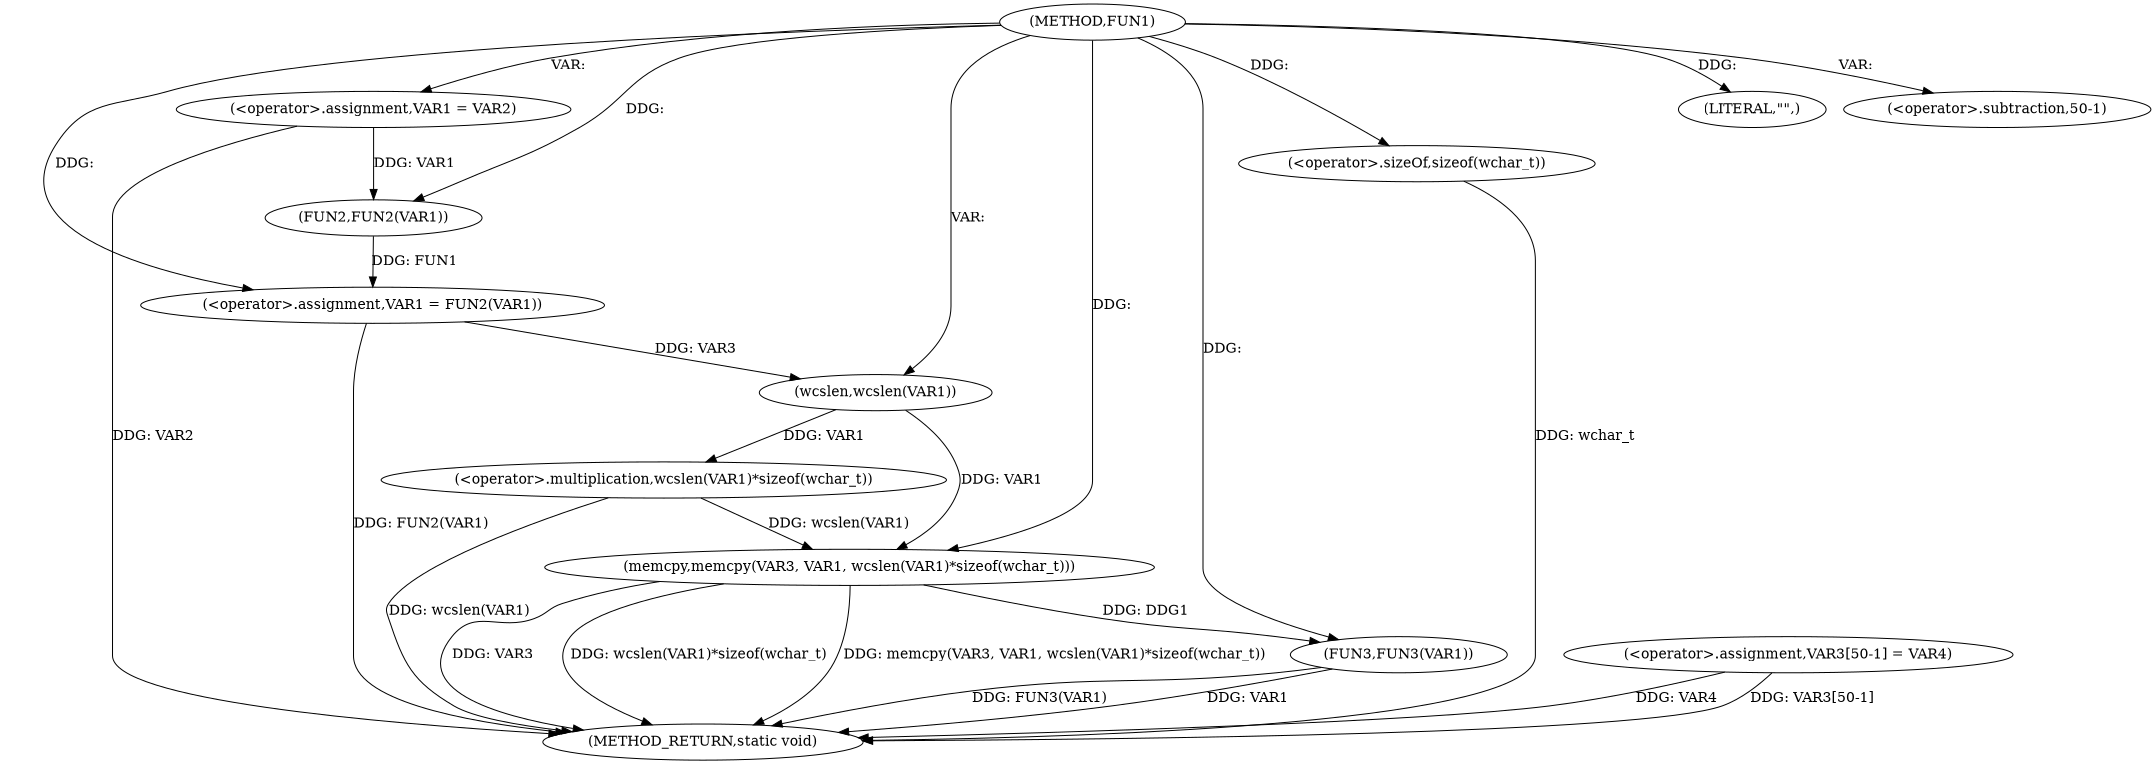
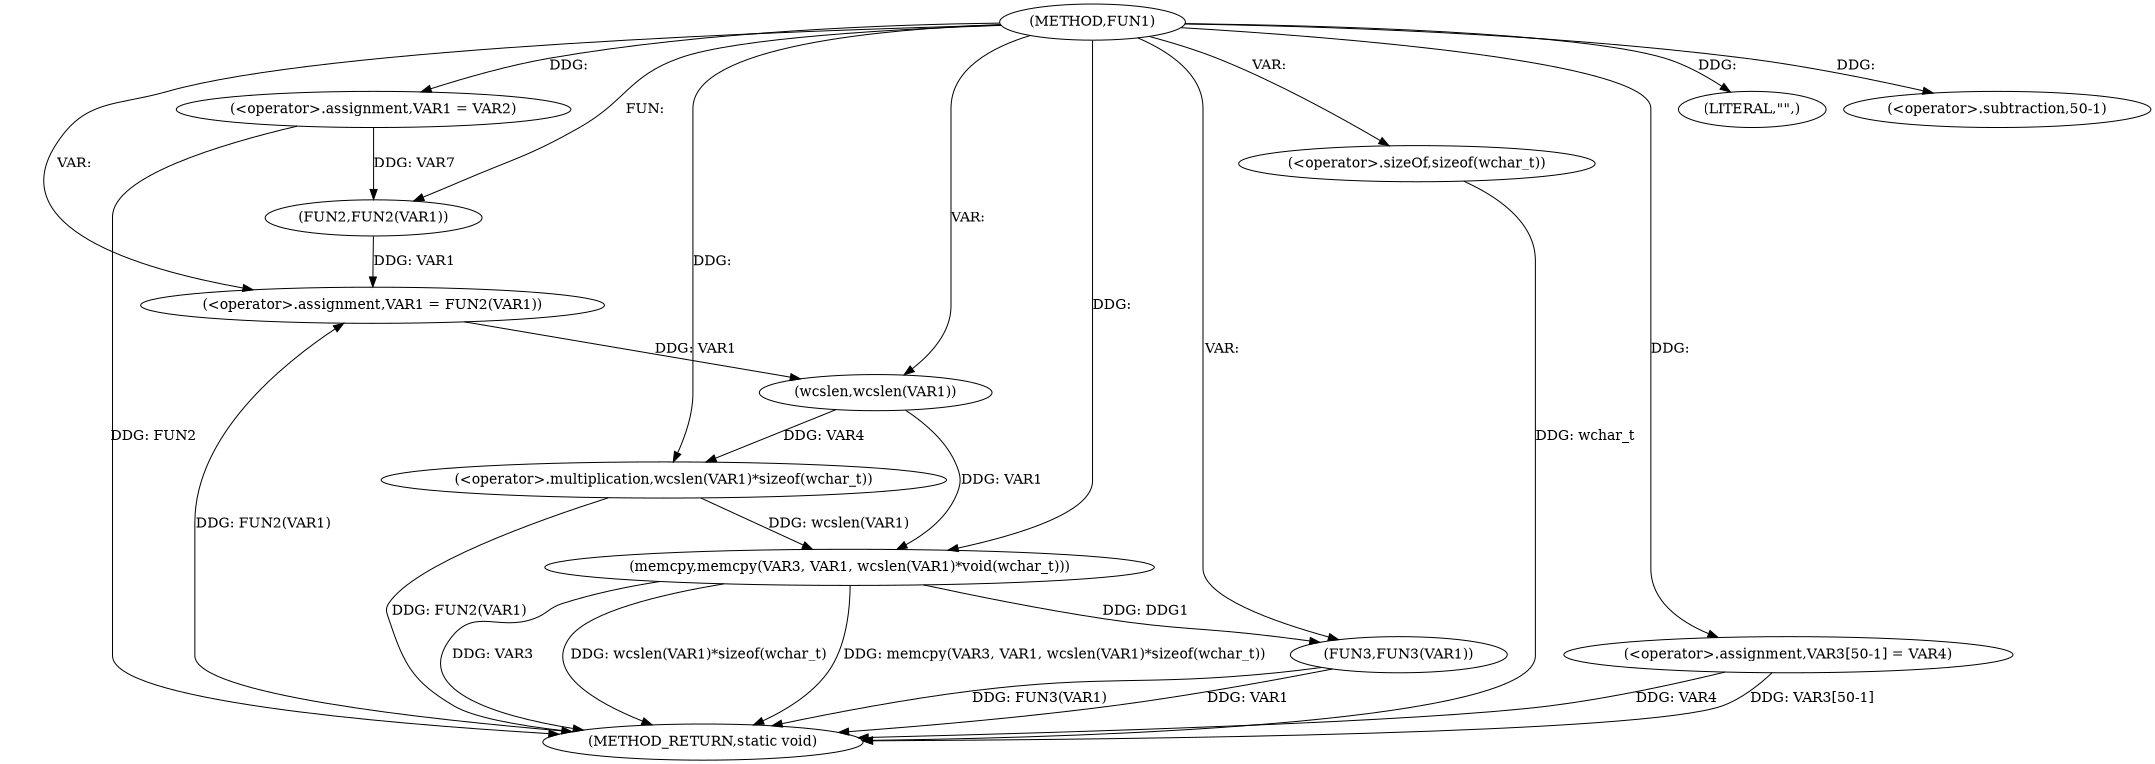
edge "(METHOD,FUN1)" -> "(<operator>.assignment,VAR1 = VAR2)": label "VAR: " -> "DDG: "
edge "(METHOD,FUN1)" -> "(<operator>.sizeOf,sizeof(wchar_t))": label "DDG: " -> "VAR: "
edge "(METHOD,FUN1)" -> "(<operator>.subtraction,50-1)": label "VAR: " -> "DDG: "
edge "(METHOD,FUN1)" -> "(FUN2,FUN2(VAR1))": label "DDG: " -> "FUN: "
edge "(METHOD,FUN1)" -> "(<operator>.multiplication,wcslen(VAR1)*sizeof(wchar_t))": added, label "DDG:"
edge "(METHOD,FUN1)" -> "(<operator>.assignment,VAR3[50-1] = VAR4)": added, label "DDG:"
edge "(METHOD,FUN1)" -> "(<operator>.assignment,VAR1 = FUN2(VAR1))": label "DDG: " -> "VAR: "
edge "(<operator>.assignment,VAR1 = VAR2)" -> "(FUN2,FUN2(VAR1))": label "DDG: VAR1" -> "DDG: VAR7"
edge "(FUN2,FUN2(VAR1))" -> "(<operator>.assignment,VAR1 = FUN2(VAR1))": label "DDG: FUN1" -> "DDG: VAR1"
edge "(<operator>.assignment,VAR1 = FUN2(VAR1))" -> "(wcslen,wcslen(VAR1))": label "DDG: VAR3" -> "DDG: VAR1"
edge "(METHOD,FUN1)" -> "(FUN3,FUN3(VAR1))": label "DDG: " -> "VAR: "
edge "(<operator>.assignment,VAR1 = VAR2)" -> "(METHOD_RETURN,static void)": label "DDG: VAR2" -> "DDG: FUN2"
edge "(wcslen,wcslen(VAR1))" -> "(<operator>.multiplication,wcslen(VAR1)*sizeof(wchar_t))": label "DDG: VAR1" -> "DDG: VAR4"
node "(memcpy,memcpy(VAR3, VAR1, wcslen(VAR1)*sizeof(wchar_t)))": label "(memcpy,memcpy(VAR3, VAR1, wcslen(VAR1)*sizeof(wchar_t)))" -> "(memcpy,memcpy(VAR3, VAR1, wcslen(VAR1)*void(wchar_t)))"
edge "(<operator>.assignment,VAR1 = FUN2(VAR1))" -> "(METHOD_RETURN,static void)": reversed
edge "(<operator>.multiplication,wcslen(VAR1)*sizeof(wchar_t))" -> "(METHOD_RETURN,static void)": label "DDG: wcslen(VAR1)" -> "DDG: FUN2(VAR1)"
